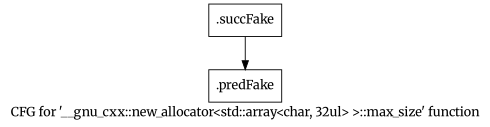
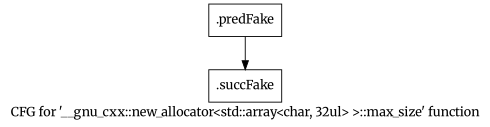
edge ".succFake" -> ".predFake": reversed
